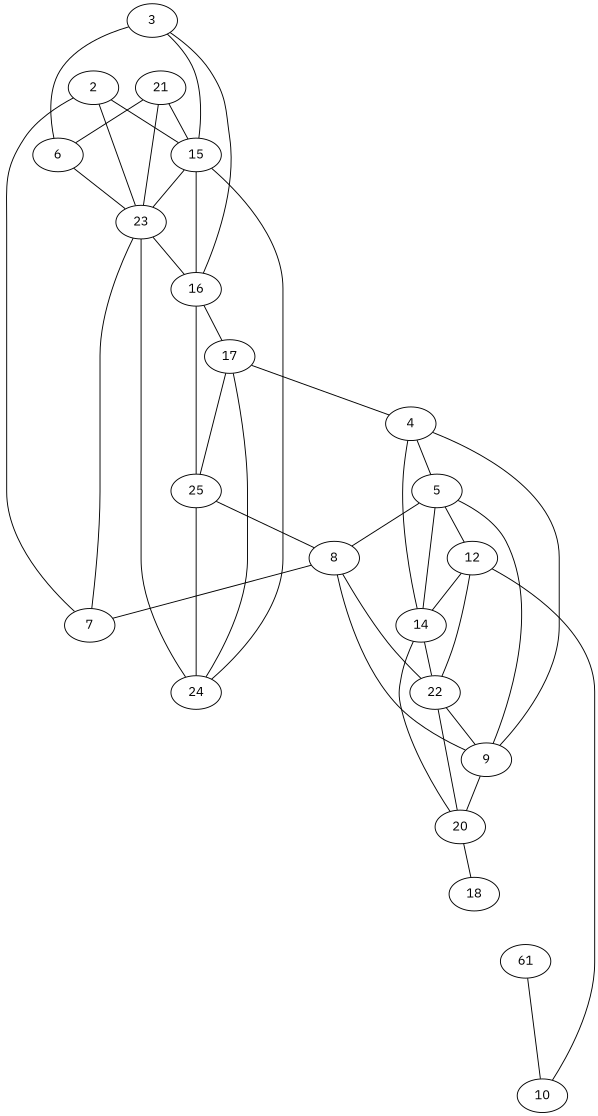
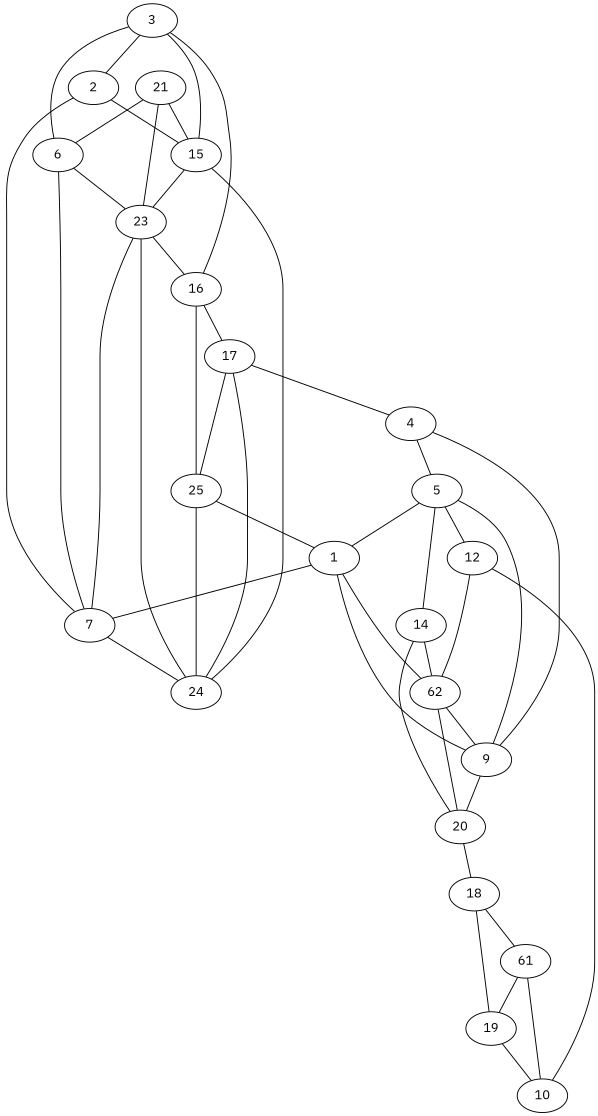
edge "2" -- "23": now "2" -- "3"
edge "15" -- "16": removed
edge "6" -- "7": added
edge "4" -- "14": removed
node "8": label "8" -> "1"
edge "12" -- "14": removed
edge "7" -- "24": added
node "22": label "22" -> "62"
edge "18" -- "61": added
node "19": added
